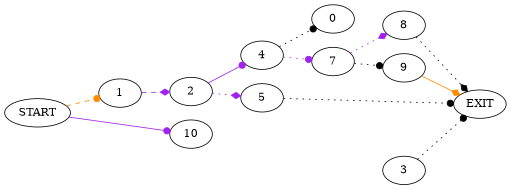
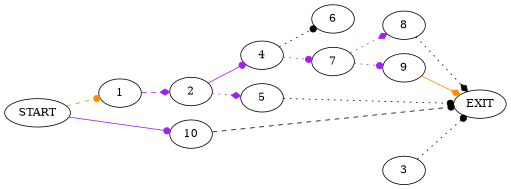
node "0": label "0" -> "6"
edge "7" -> "9": color black -> purple
edge "10" -> "EXIT": added
